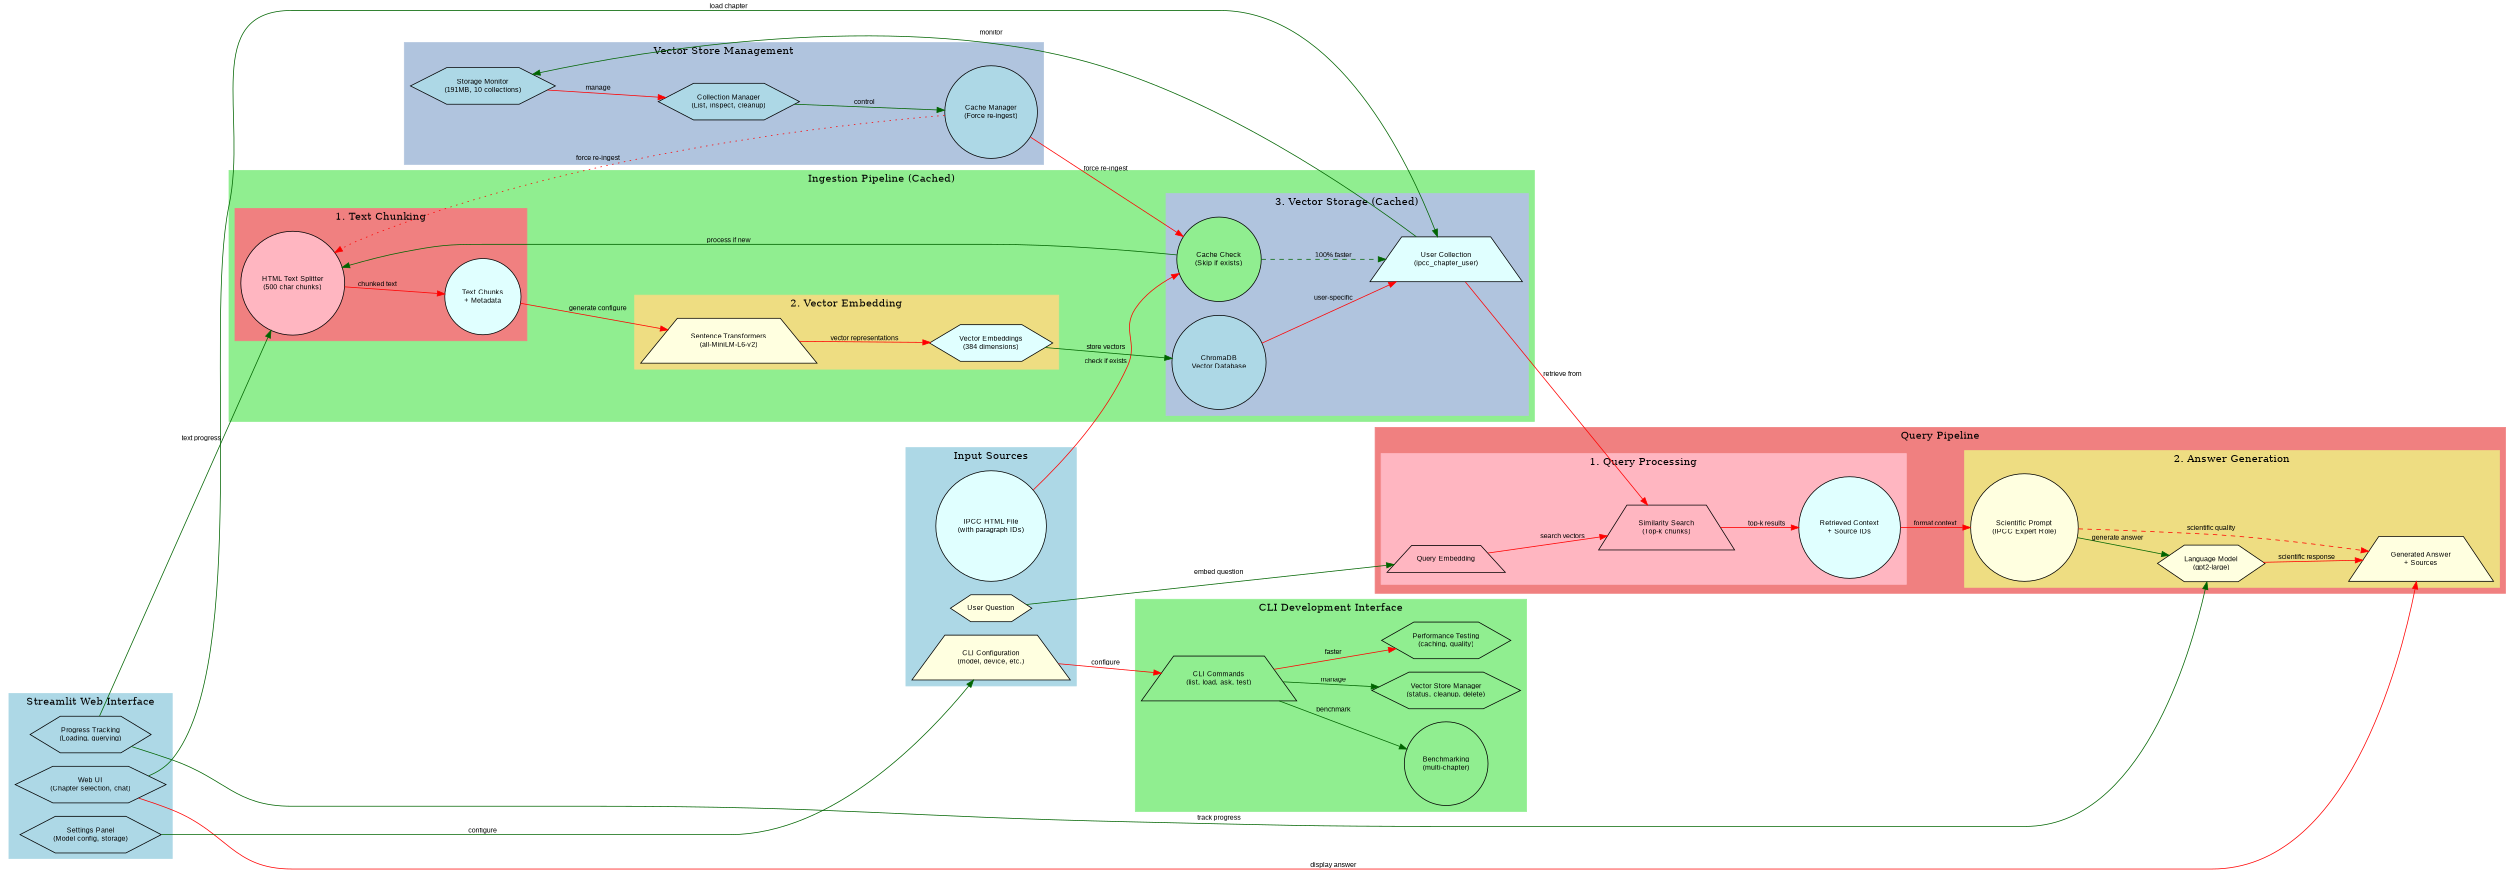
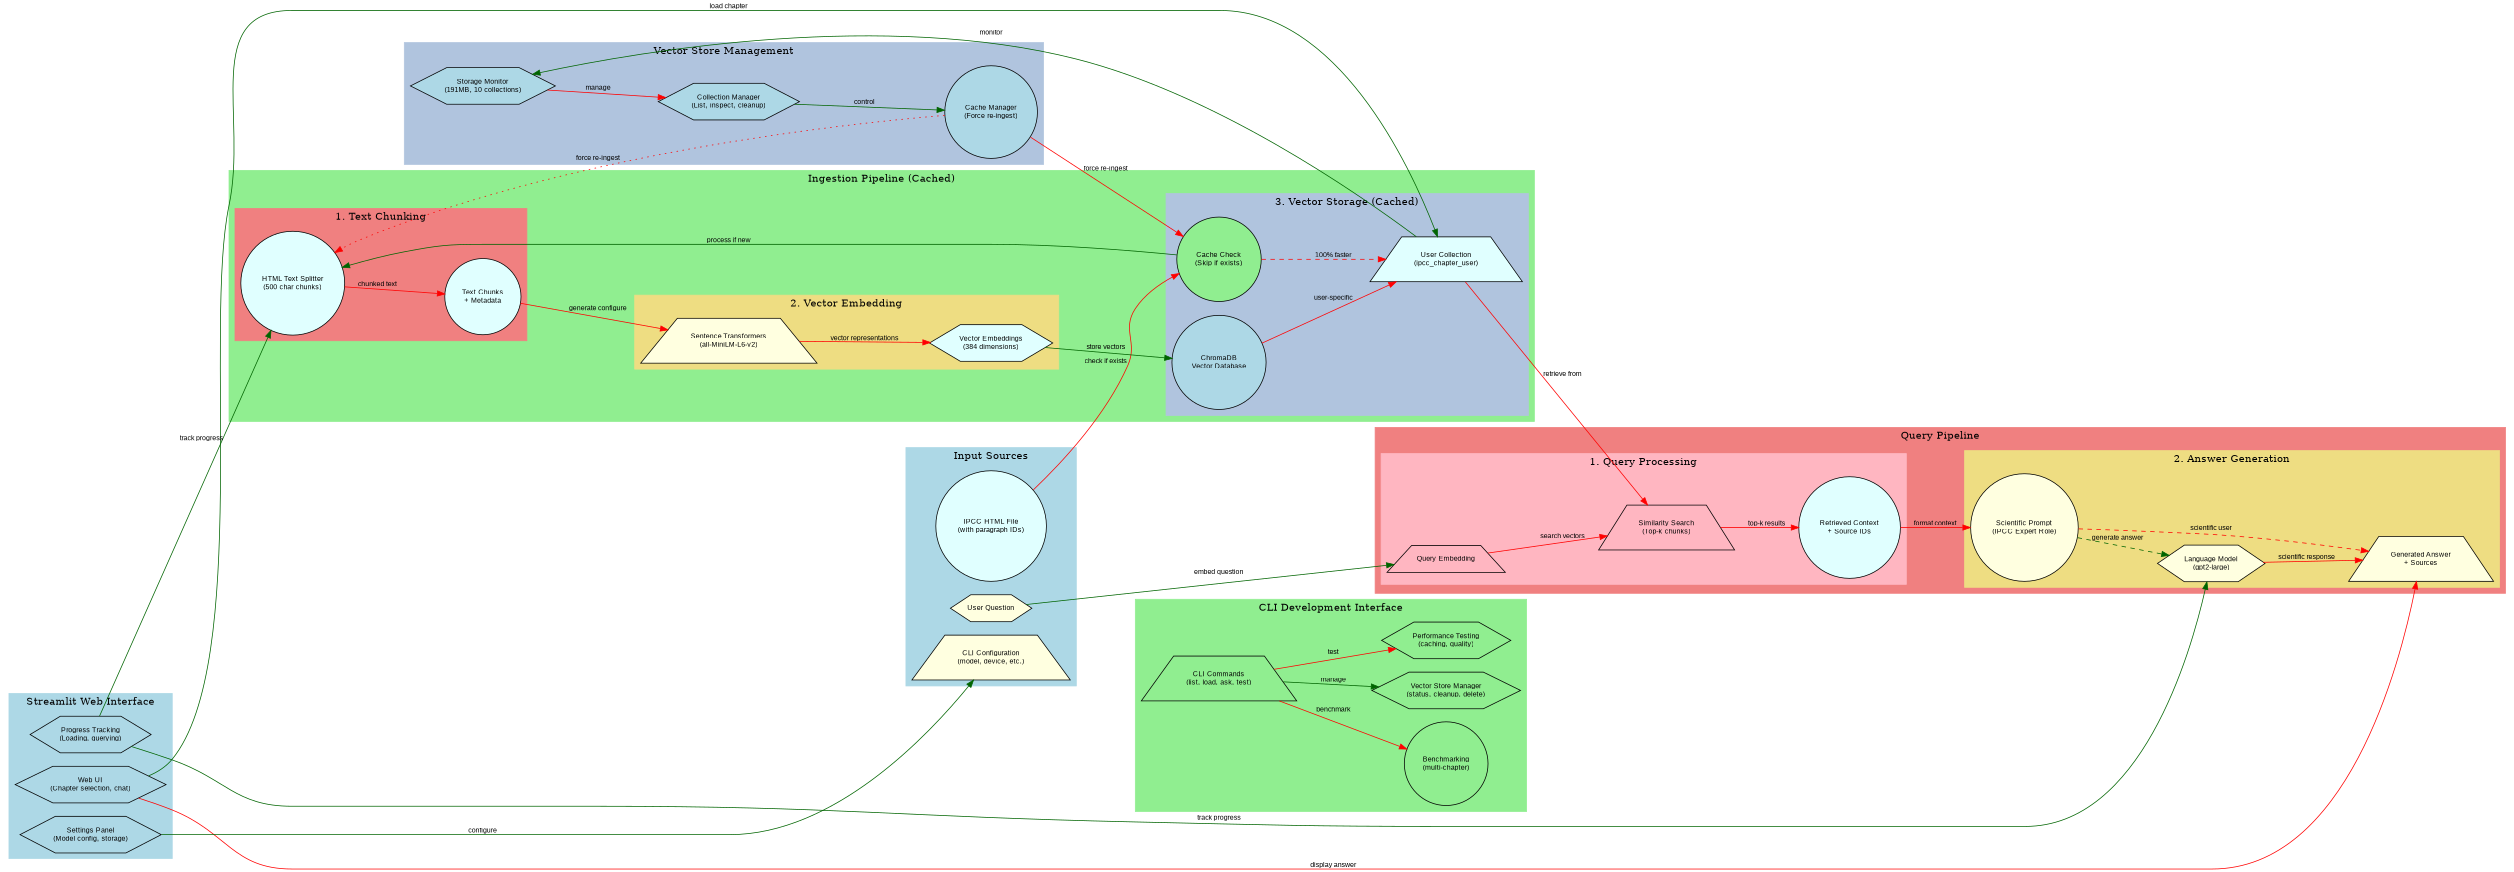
edge "Cache Check (Skip if exists)" -> "User Collection (ipcc_chapter_user)": color darkgreen -> red
node "HTML Text Splitter (500 char chunks)": fillcolor lightpink -> lightcyan
edge "Progress Tracking (Loading, querying)" -> "HTML Text Splitter (500 char chunks)": label "text progress" -> "track progress"
edge "Scientific Prompt (IPCC Expert Role)" -> "Generated Answer + Sources": label "scientific quality" -> "scientific user"
edge "Scientific Prompt (IPCC Expert Role)" -> "Language Model (gpt2-large)": style solid -> dashed
edge "CLI Commands (list, load, ask, test)" -> "Performance Testing (caching, quality)": label "faster" -> "test"
edge "CLI Configuration (model, device, etc.)" -> "CLI Commands (list, load, ask, test)": removed, label "configure"
edge "CLI Commands (list, load, ask, test)" -> "Benchmarking (multi-chapter)": color darkgreen -> red
